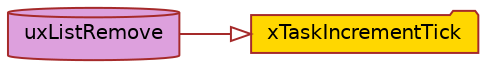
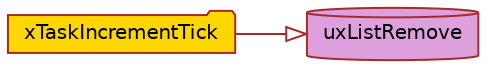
edge "uxListRemove" -> "xTaskIncrementTick": reversed
